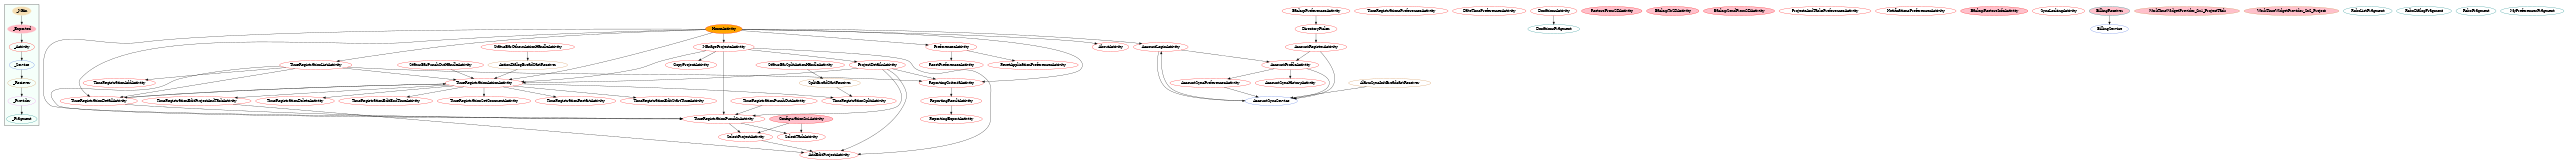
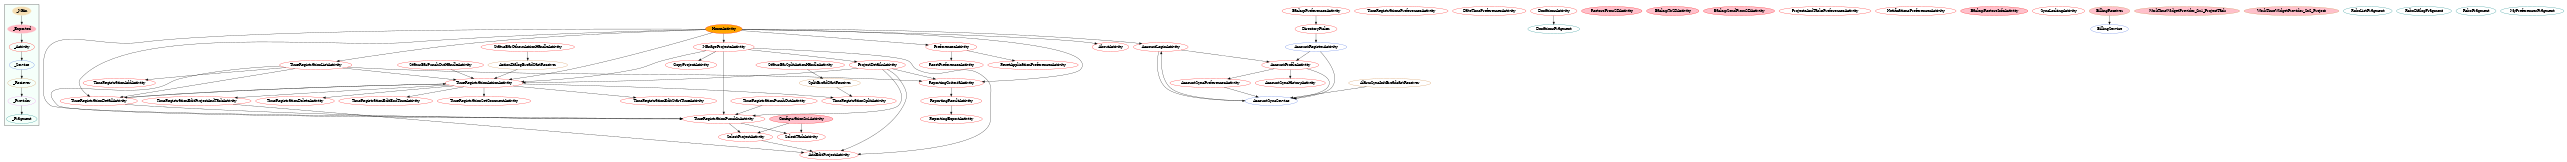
node "BillingReceiver": color teal -> peru
node "AccountRegisterActivity": color red -> royalblue
node "TimeRegistrationRestartActivity": removed
